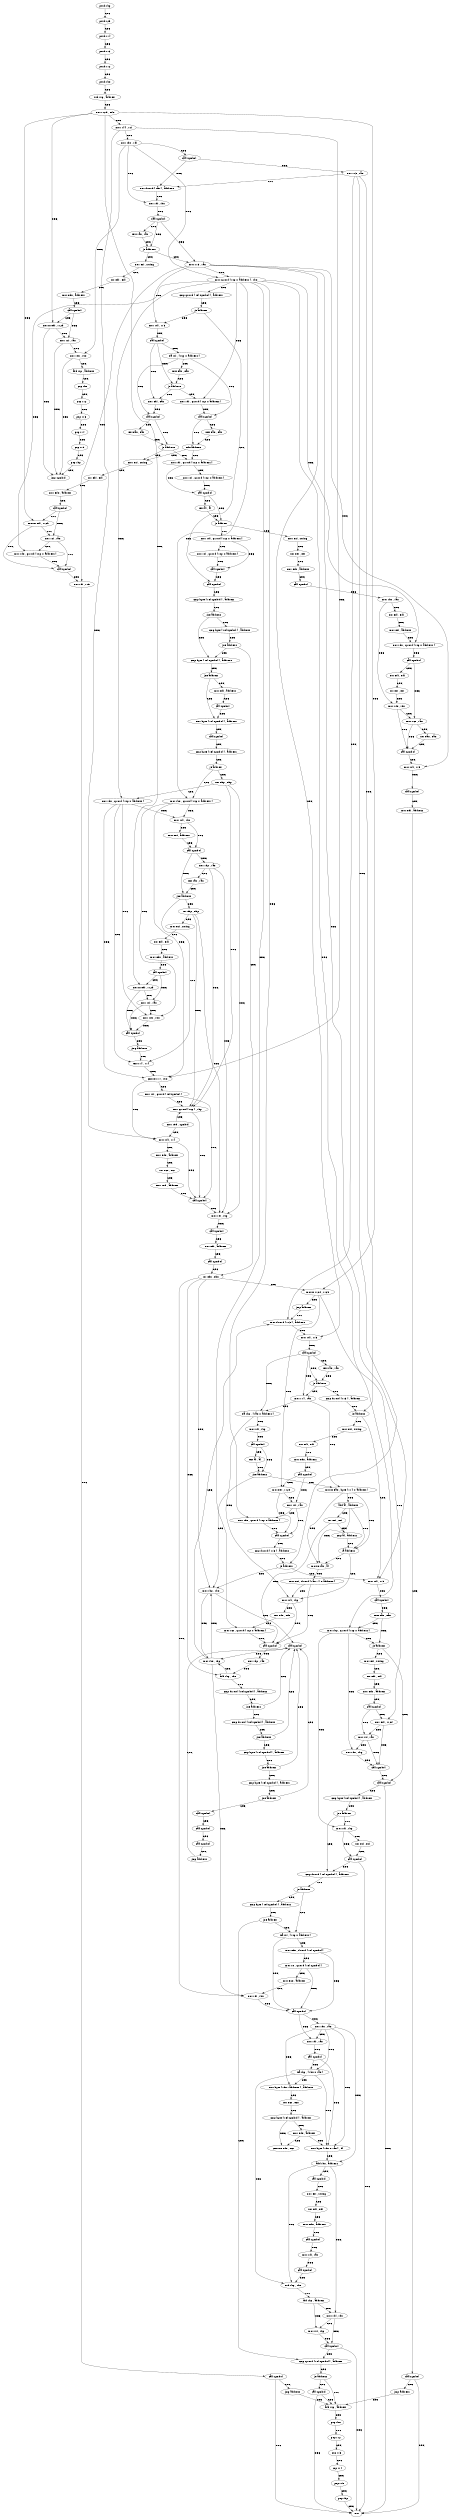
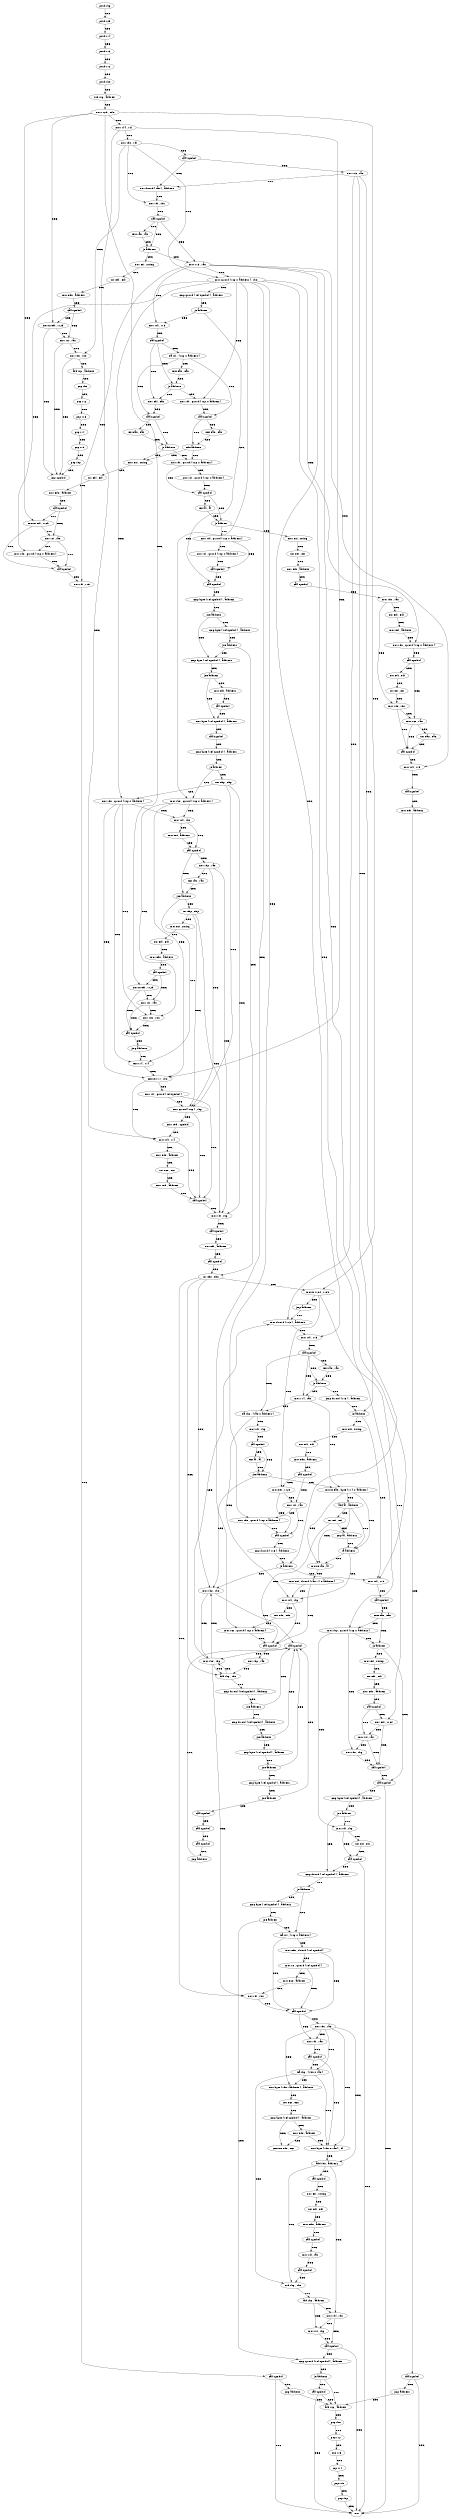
edge "mov r9d , symbol" -> "mov qword [ rsp ] , rbp": reversed
edge "mov rbx , rbp" -> "add rbp , rbx": added, label "DFG"
